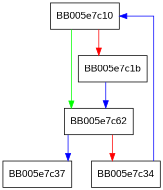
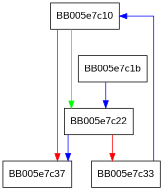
edge "BB005e7c10" -> "BB005e7c1b": now "BB005e7c10" -> "BB005e7c37"
node "BB005e7c62": label "BB005e7c62" -> "BB005e7c22"
node "BB005e7c34": label "BB005e7c34" -> "BB005e7c33"
